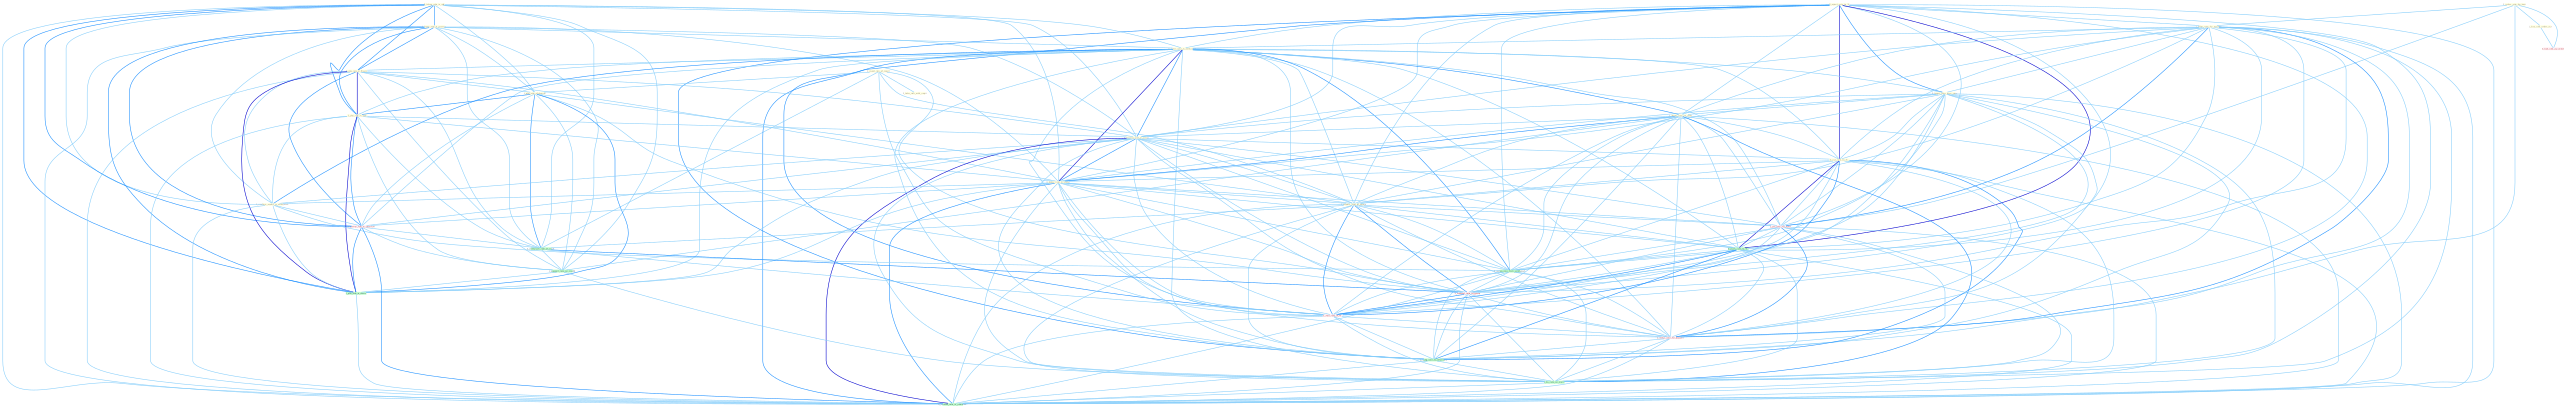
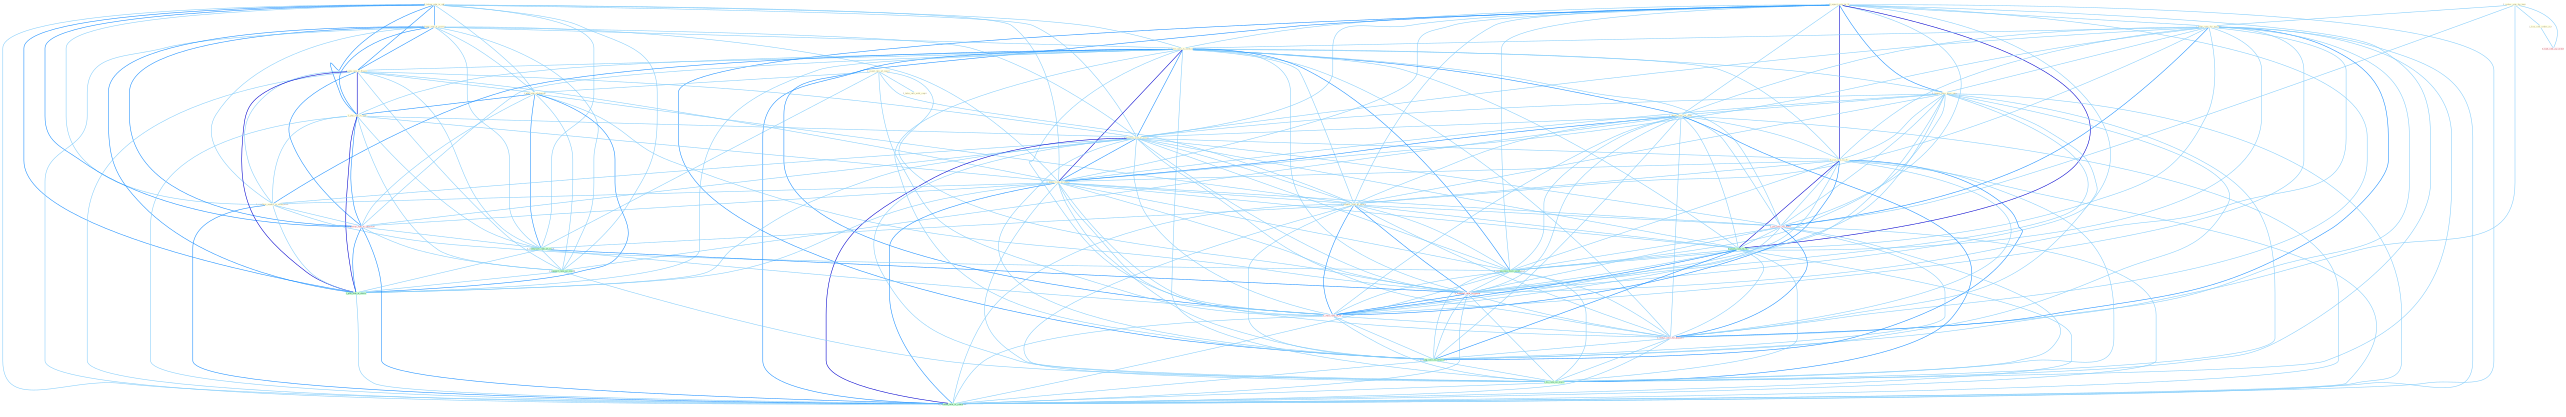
edge "1_entitynam_role_of_court" -- "0_plai_role_in_decis": added
edge "1_confirm_report_in_entitynam" -- "0_increas_rate_in_yearnum": color #87cefa -> #1e90ff
